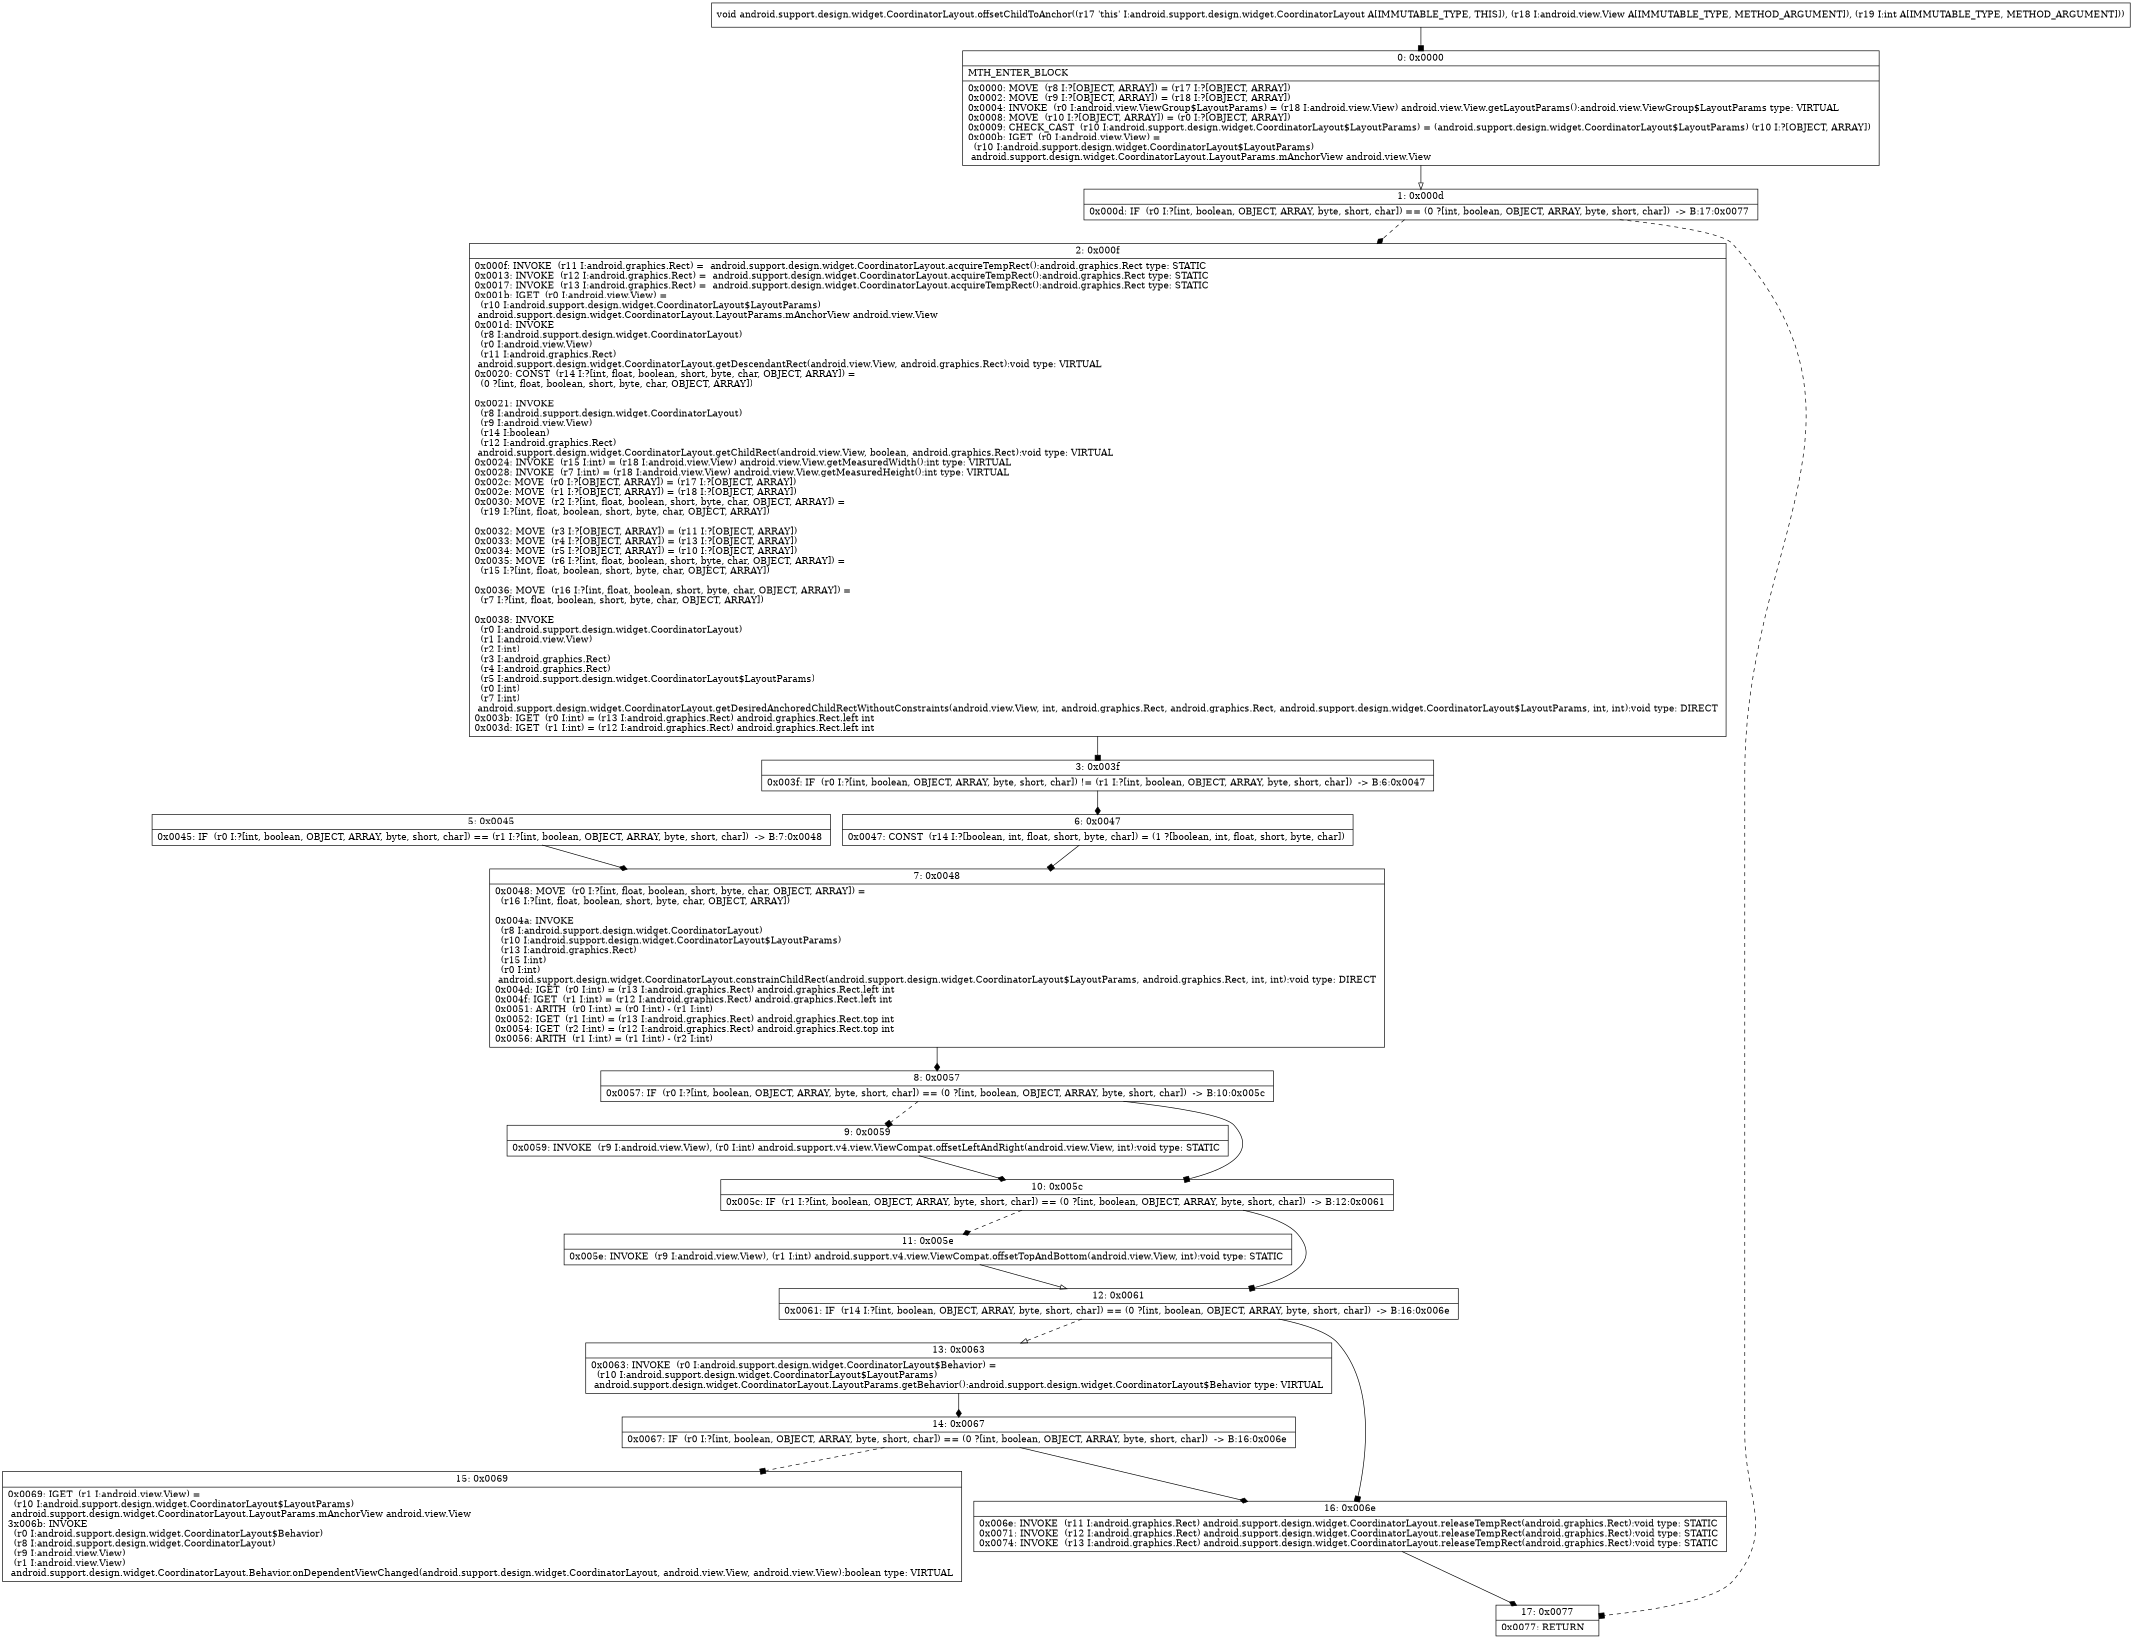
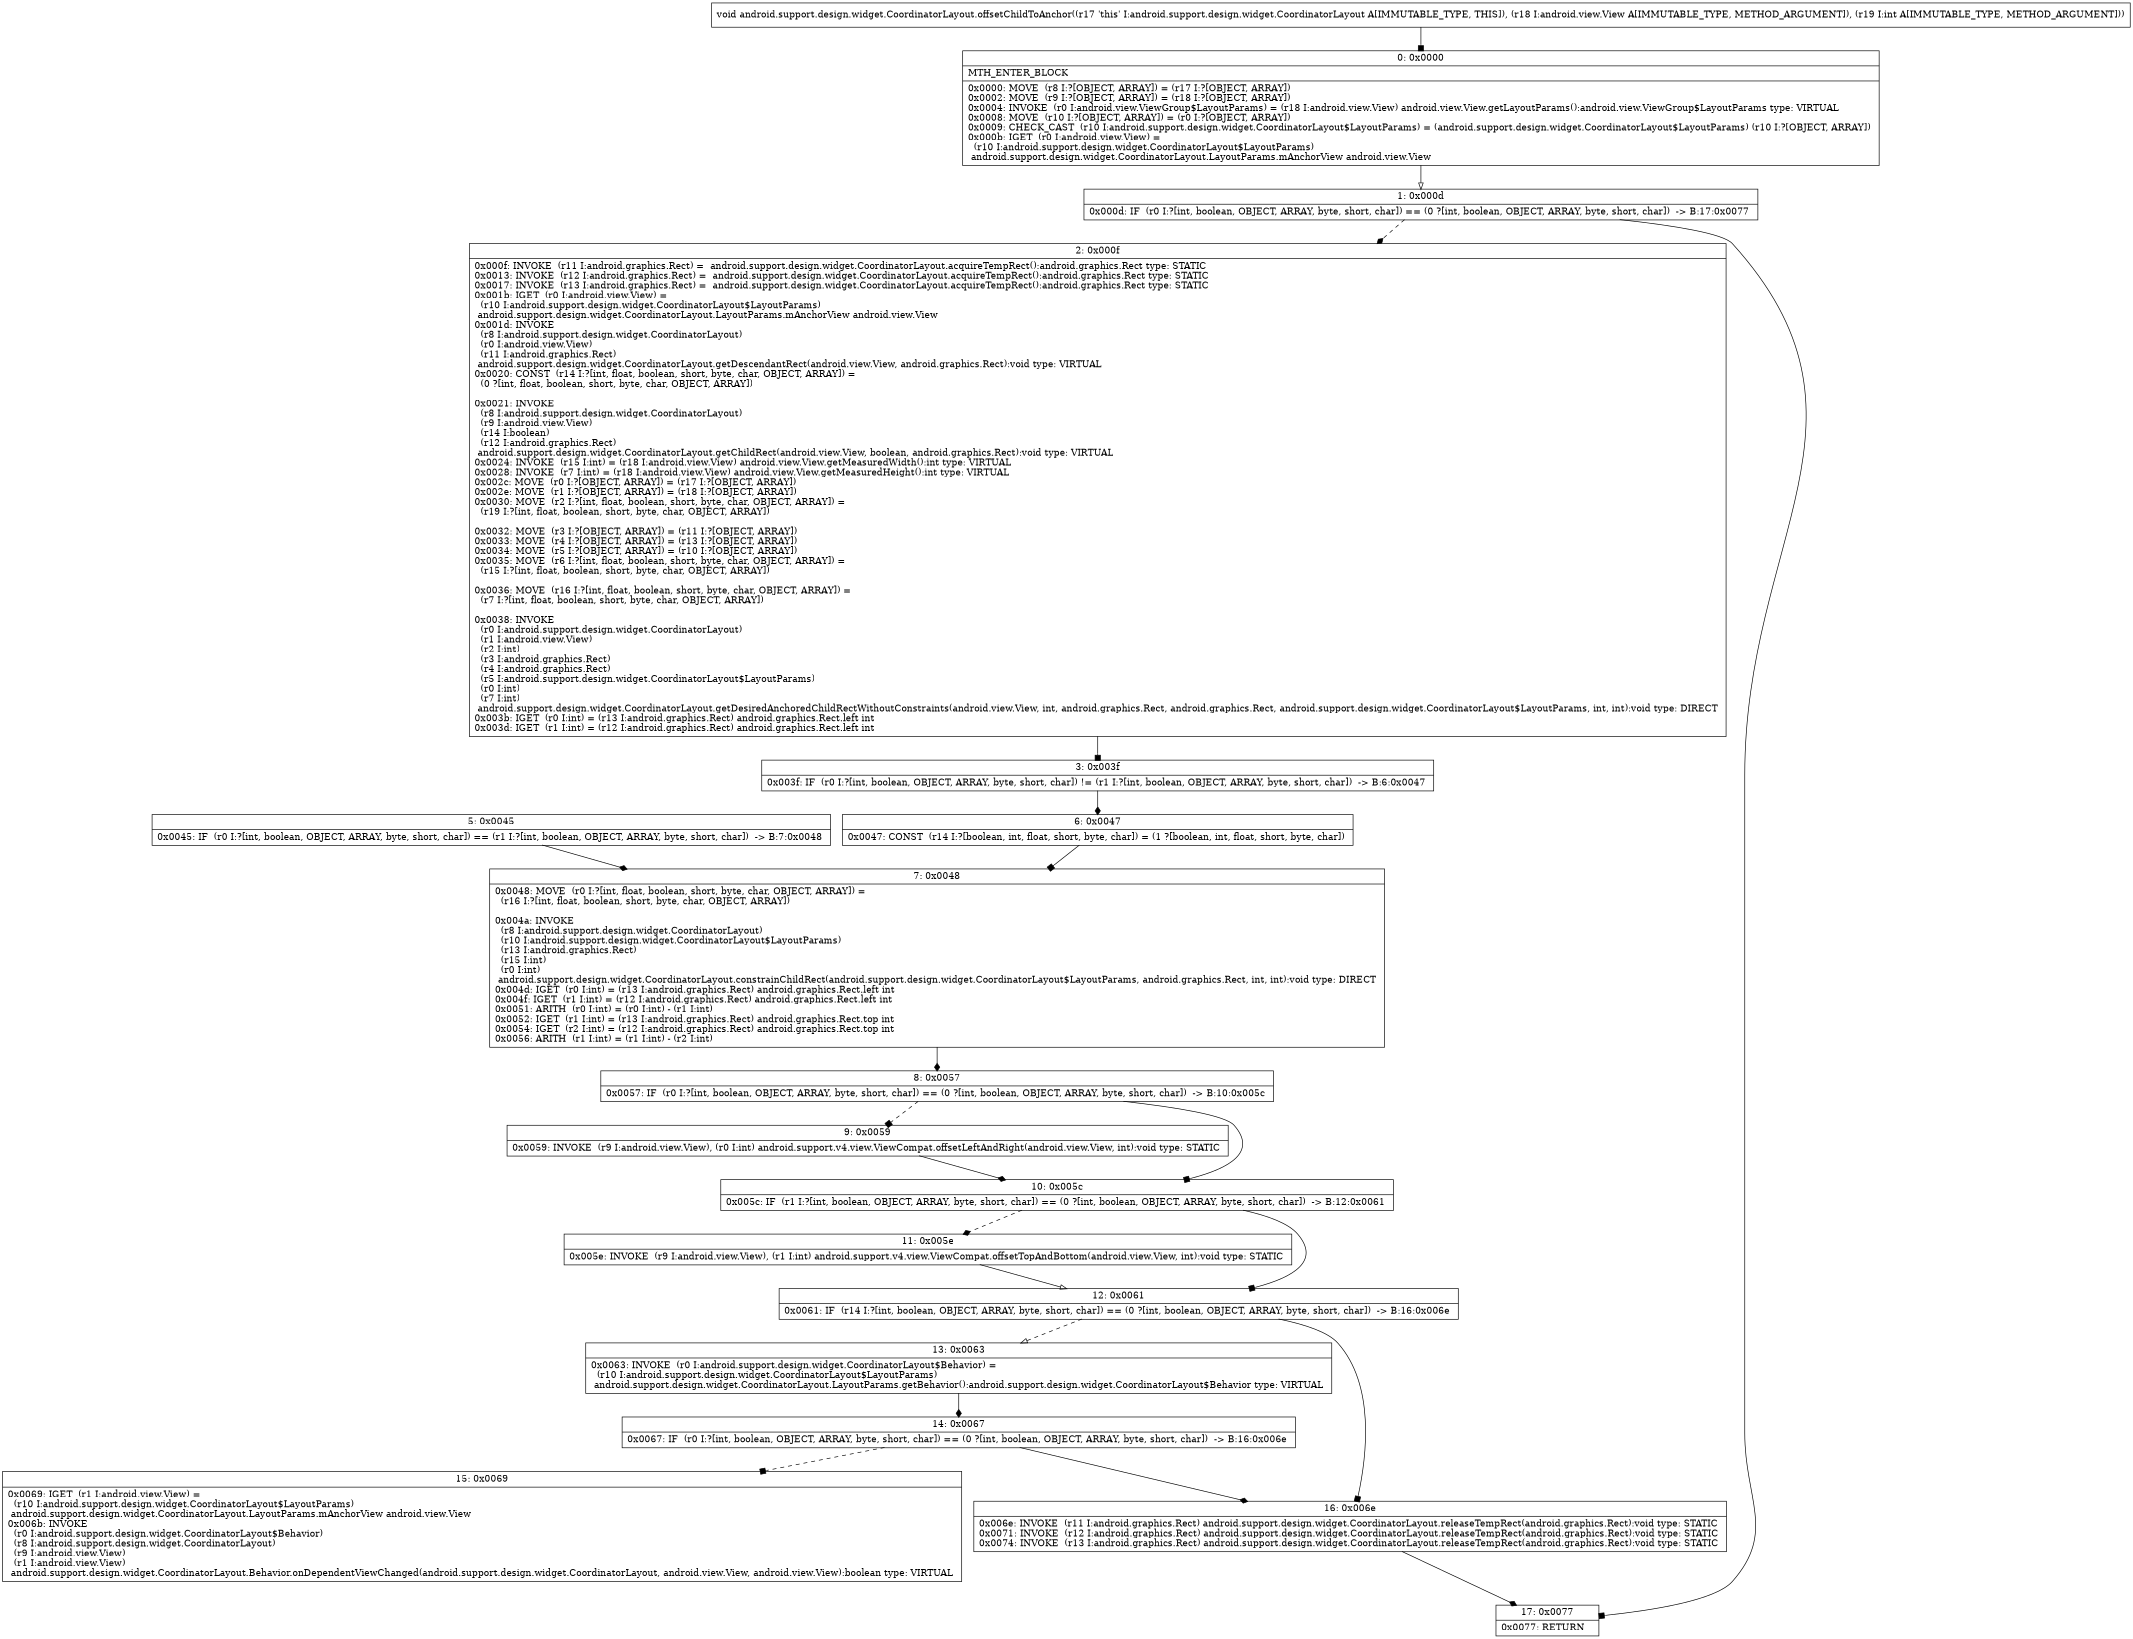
edge "1: 0x000d" -> "17: 0x0077": style dashed -> solid
node "15: 0x0069": text "3x006b: INVOKE" -> "0x006b: INVOKE"
